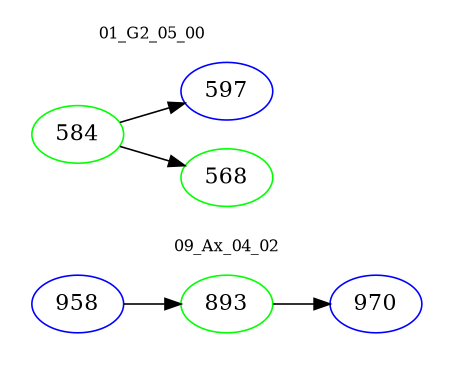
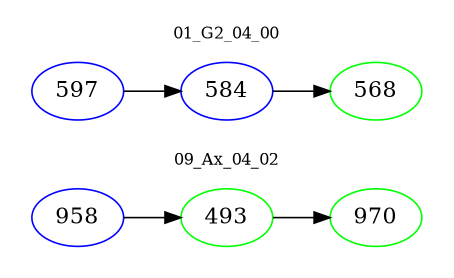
cluster "01_G2_05_00": label "01_G2_05_00" -> "01_G2_04_00"
edge "584" -> "597": reversed
node "584": color green -> blue
node "893": label "893" -> "493"
node "970": color blue -> green
